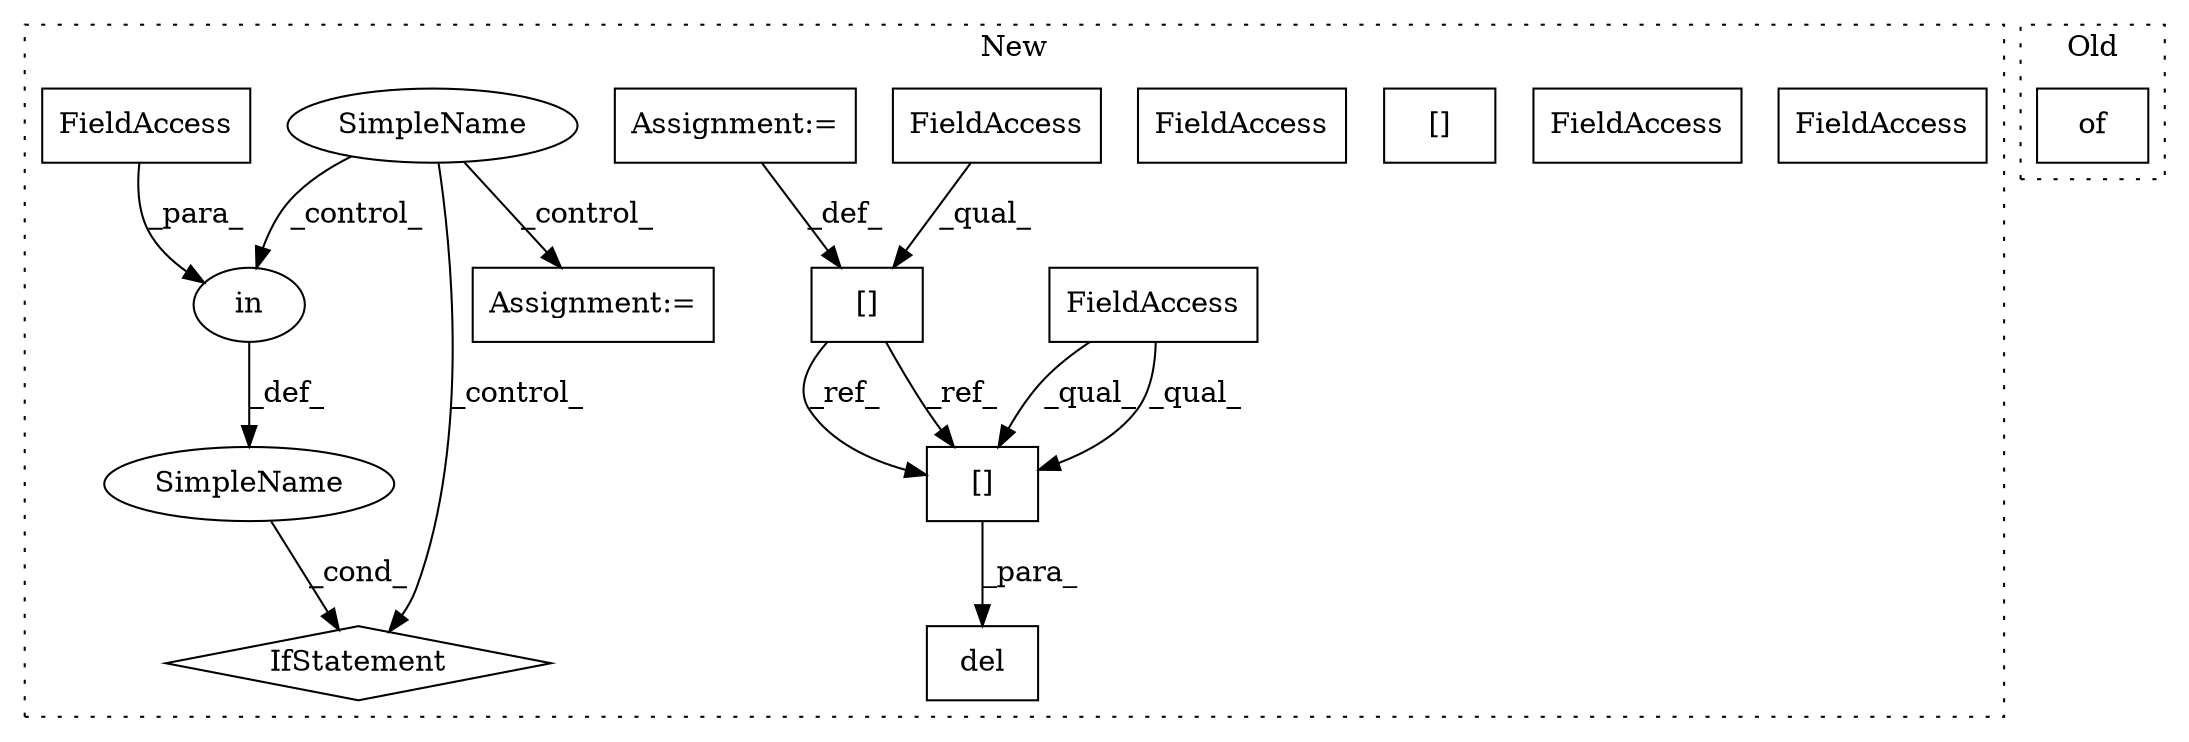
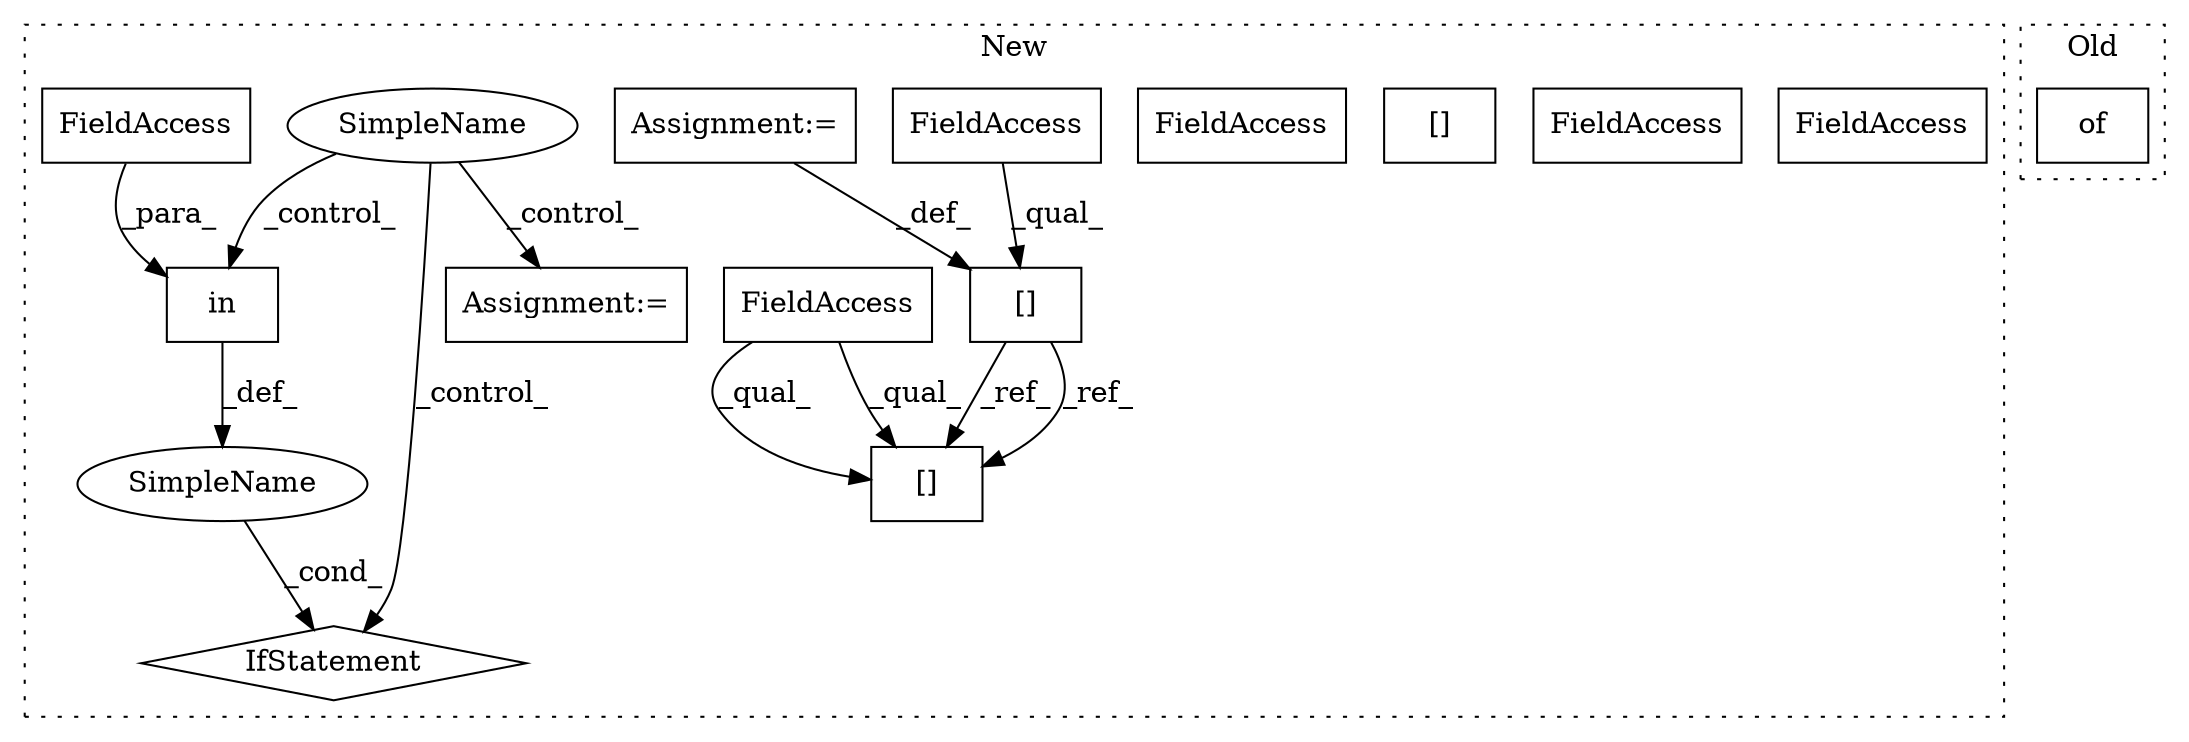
node "in": shape ellipse -> box
node "del": removed
